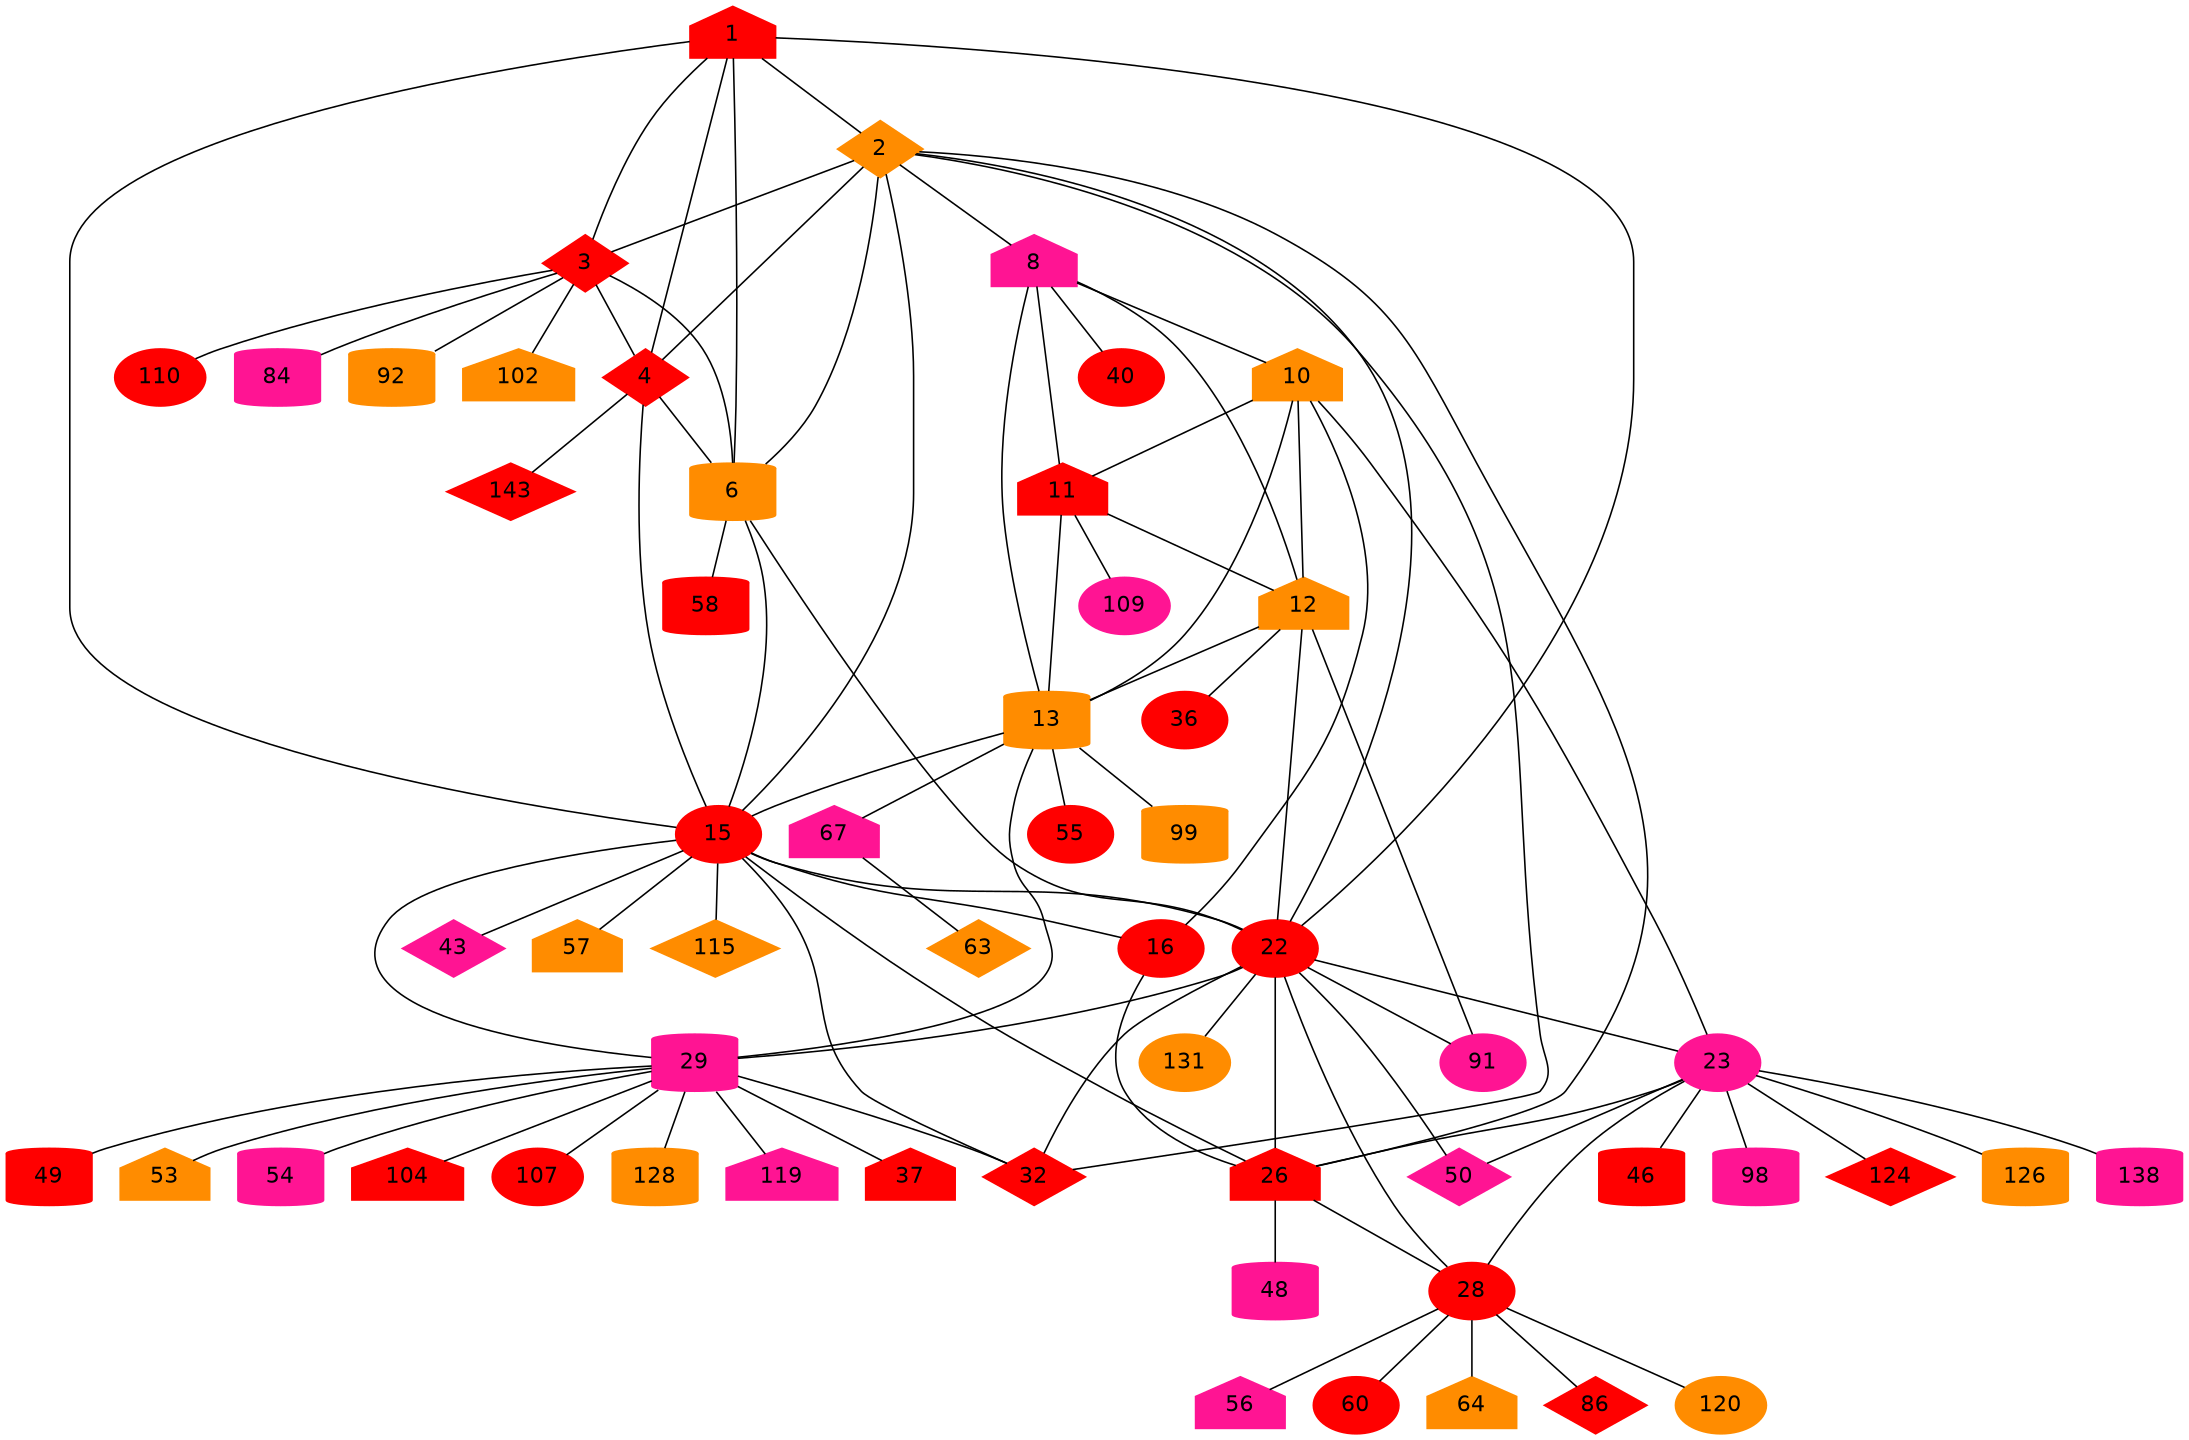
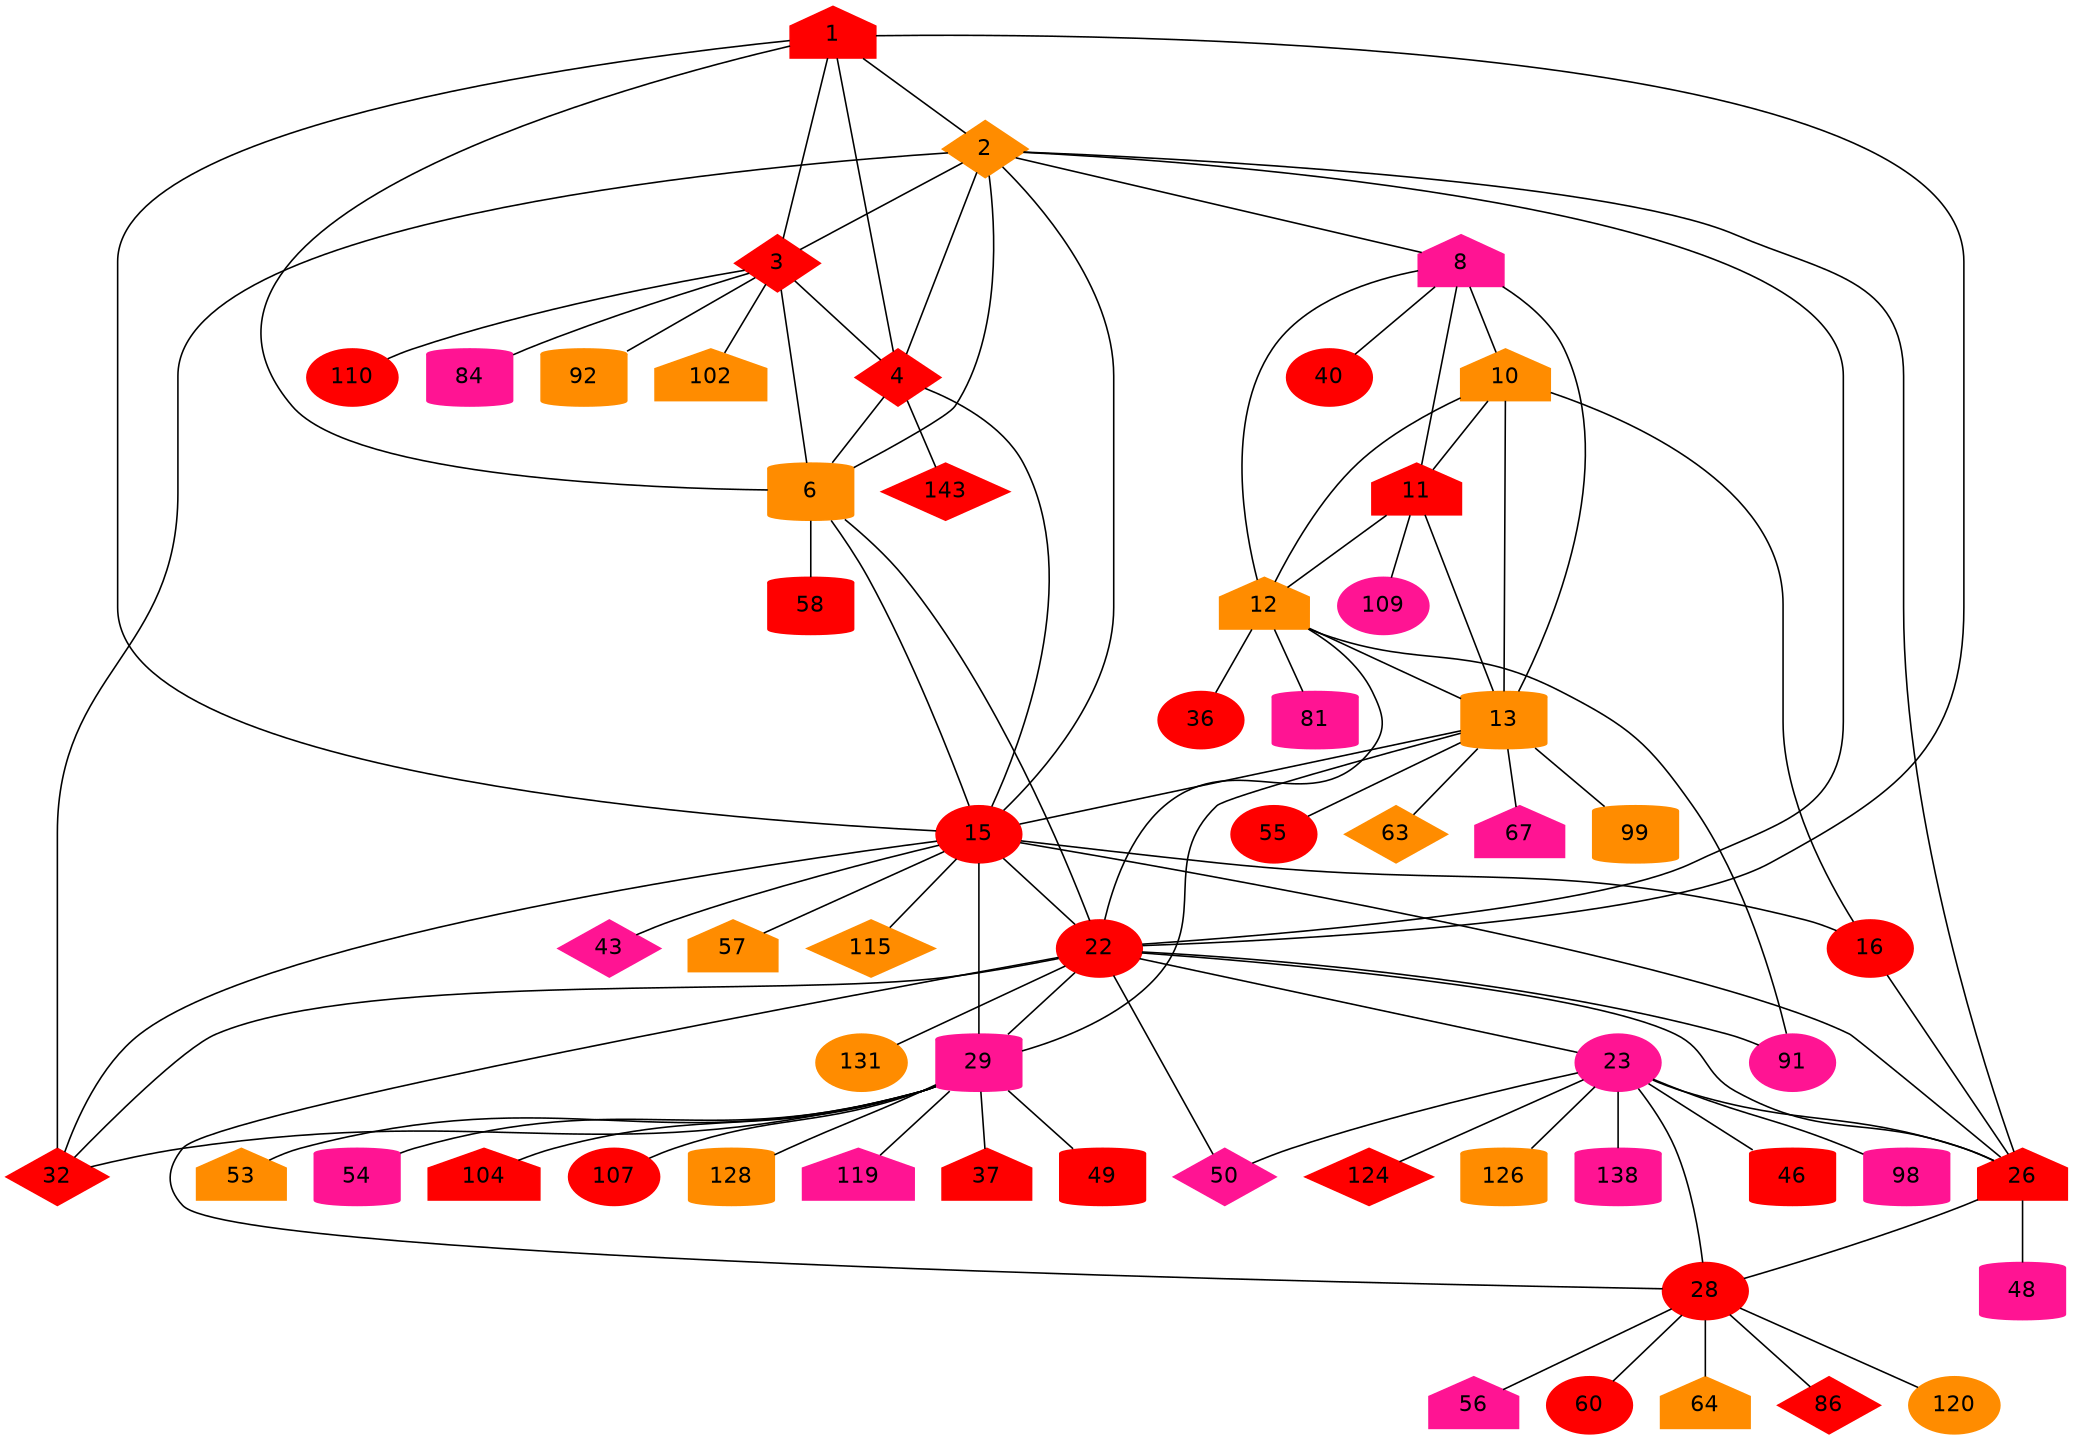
edge "10" -- "23": removed
node "81": added
edge "67" -- "63": now "13" -- "63"
